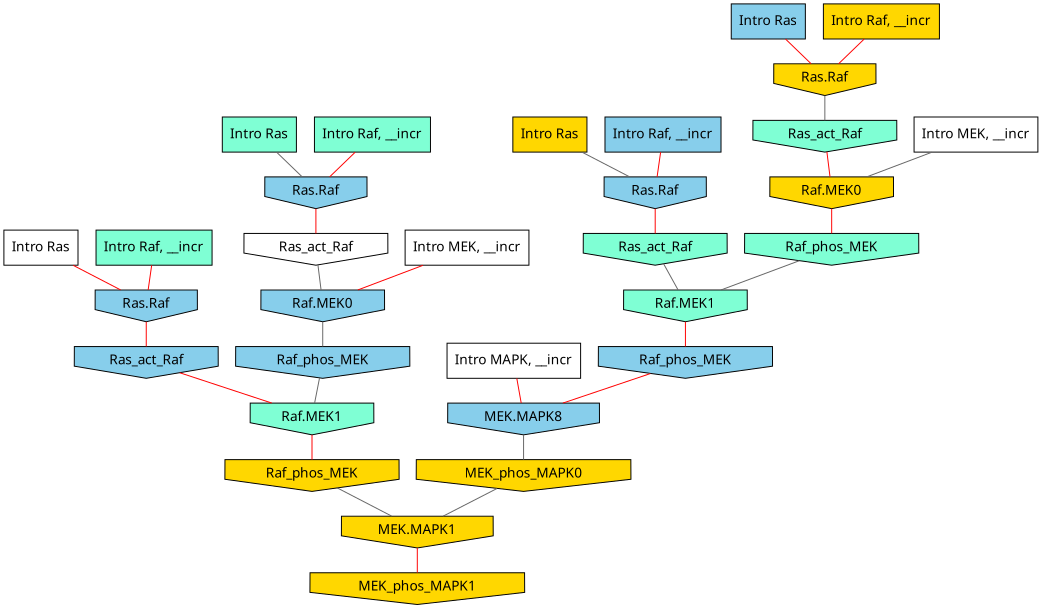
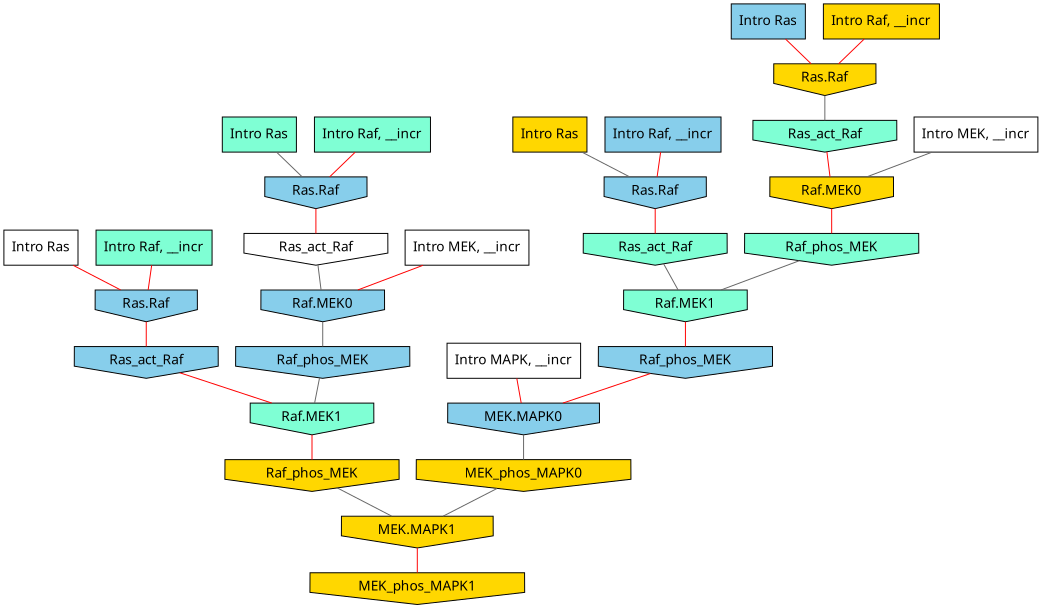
node "MEK.MAPK8": label "MEK.MAPK8" -> "MEK.MAPK0"
